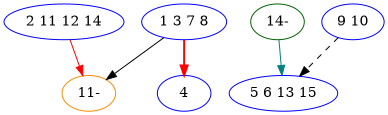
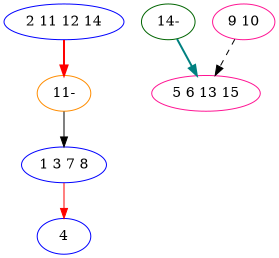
node "9 10": color blue -> deeppink
edge "2 11 12 14" -> "11-": style solid -> bold
edge "1 3 7 8" -> "4": style bold -> solid
edge "14-" -> "5 6 13 15": style solid -> bold
edge "1 3 7 8" -> "11-": reversed
node "5 6 13 15": color blue -> deeppink
